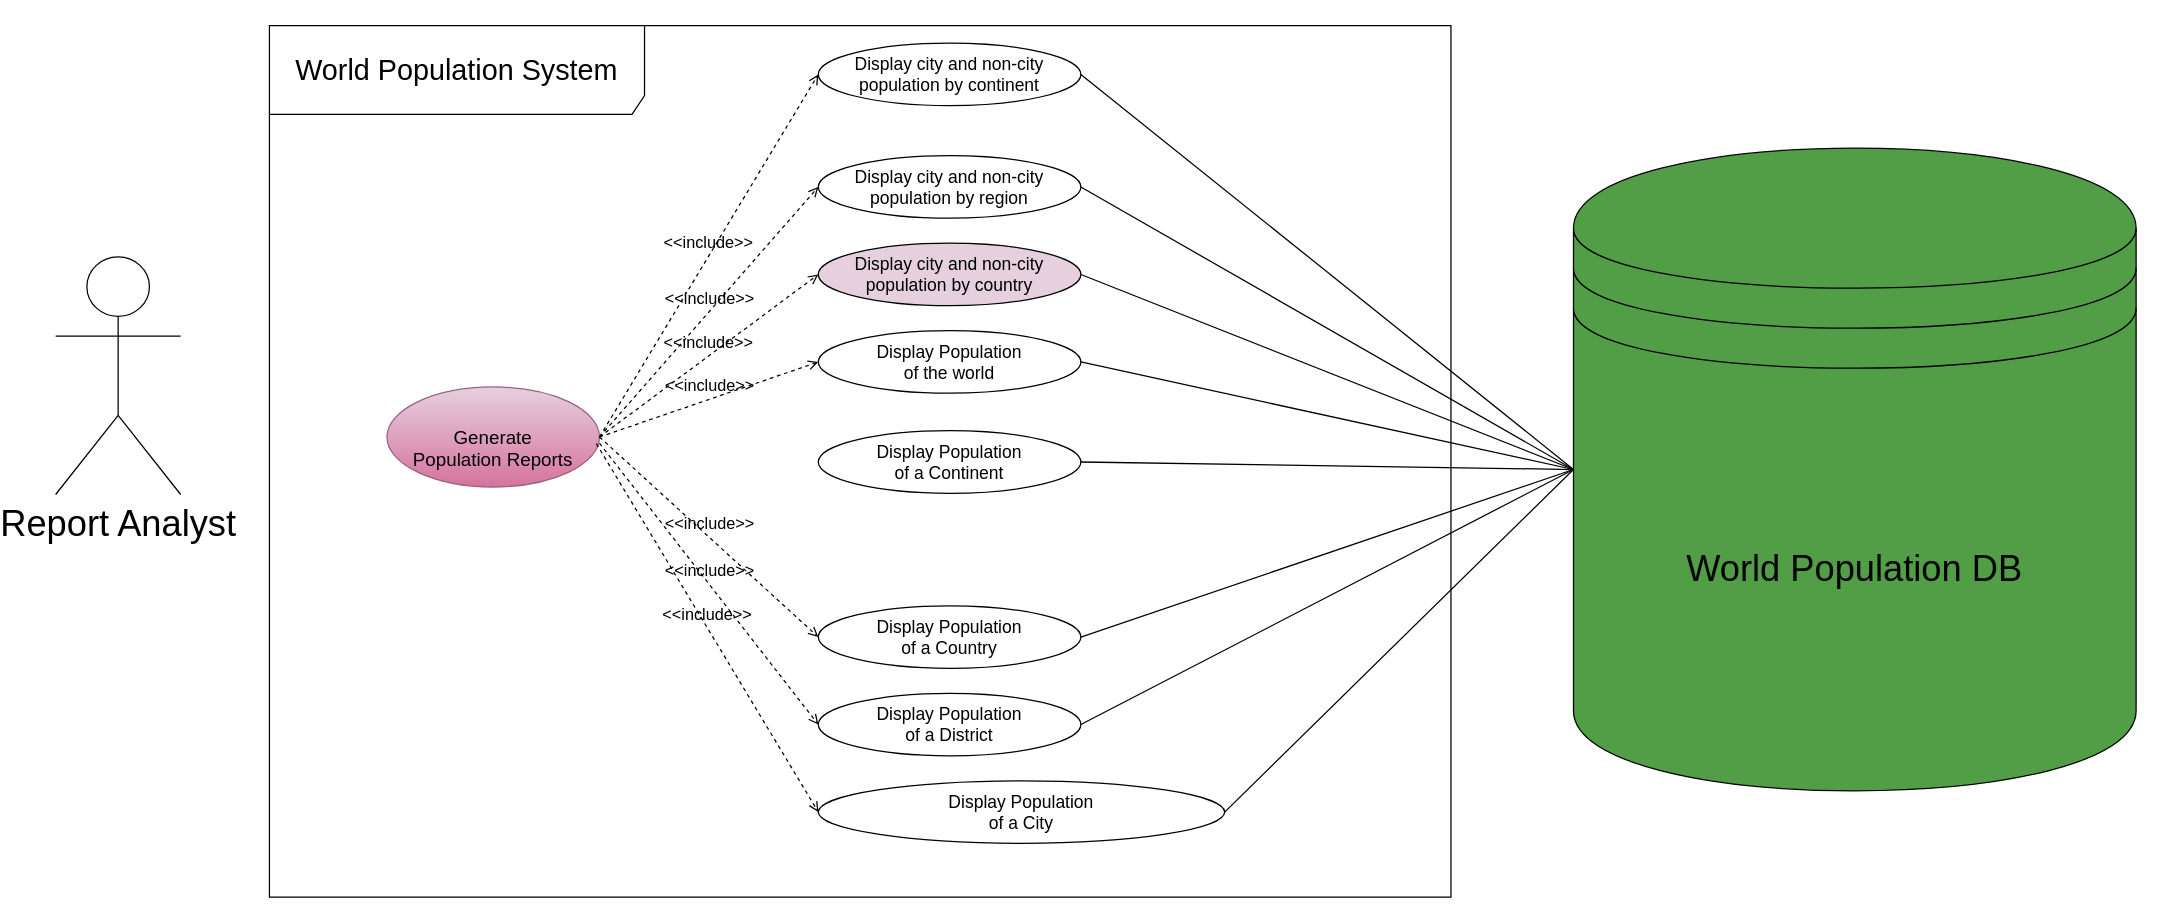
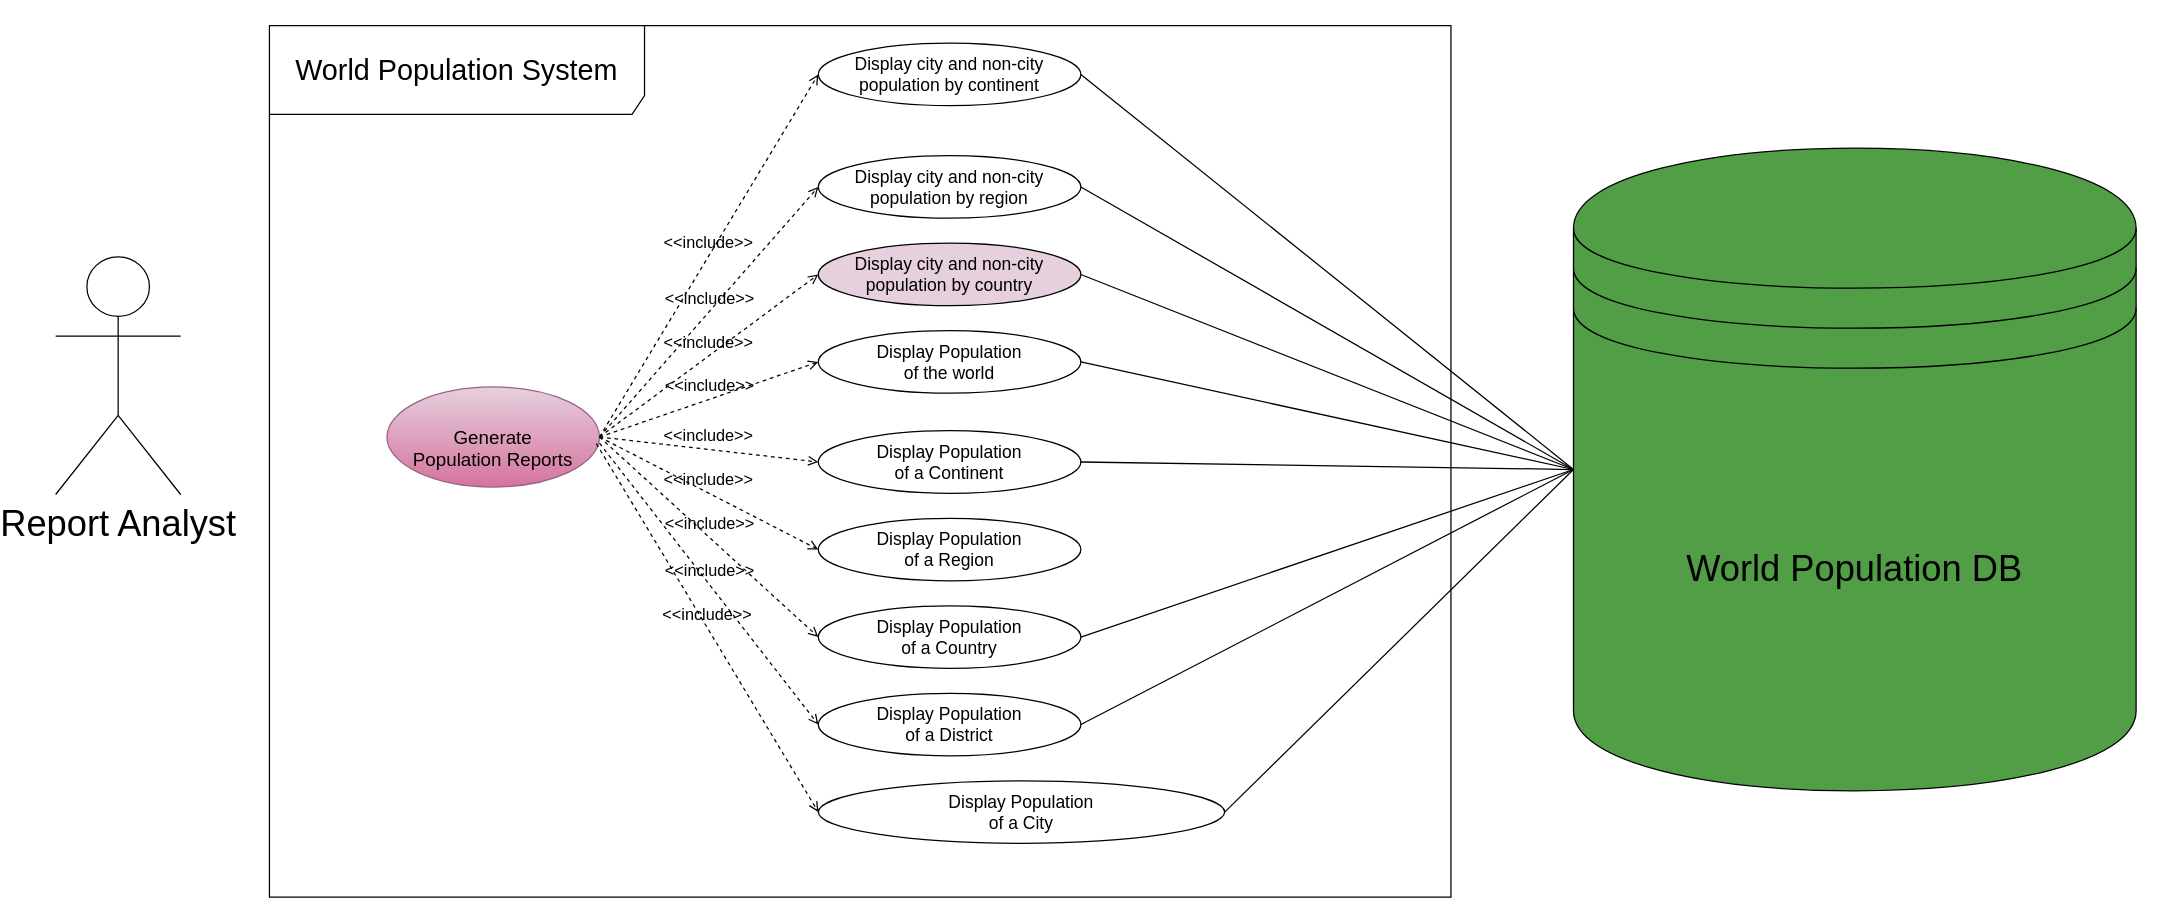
edge "Generate Population Reports" -> "Display Population of a Continent": added, label "<<include>>"
edge "Generate Population Reports" -> "Display Population of a Region": added, label "<<include>>"
node "Display Population of a Region": added
